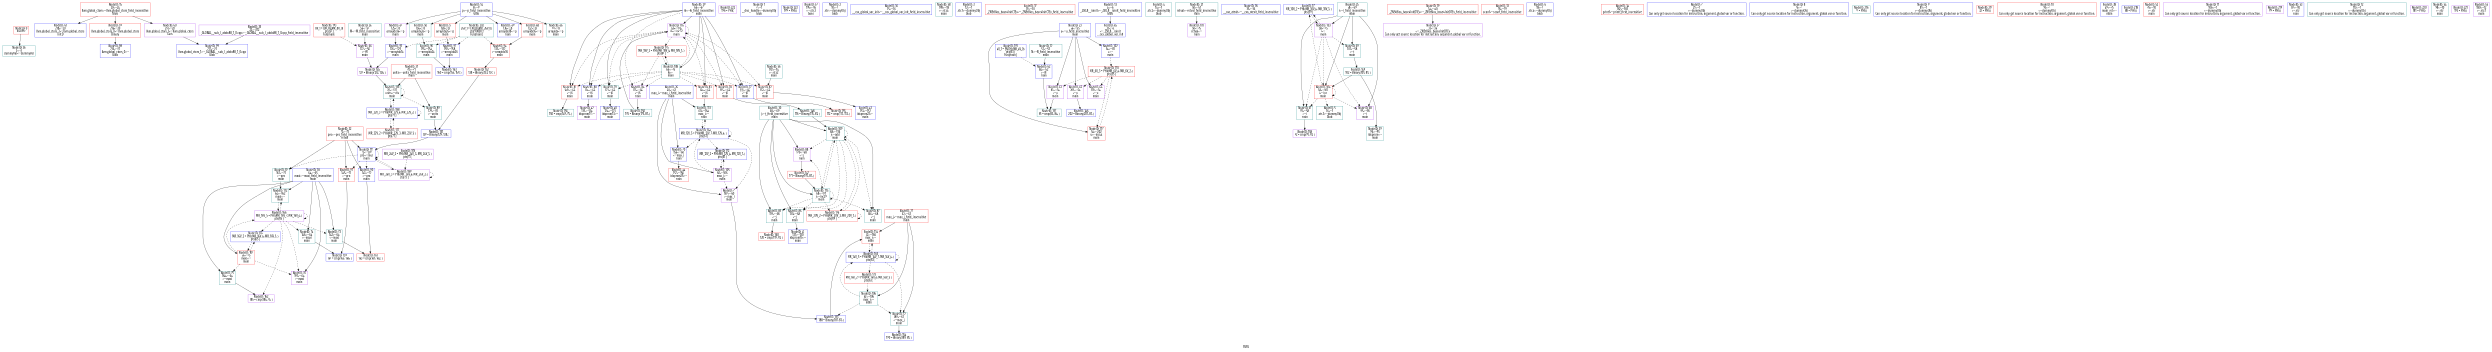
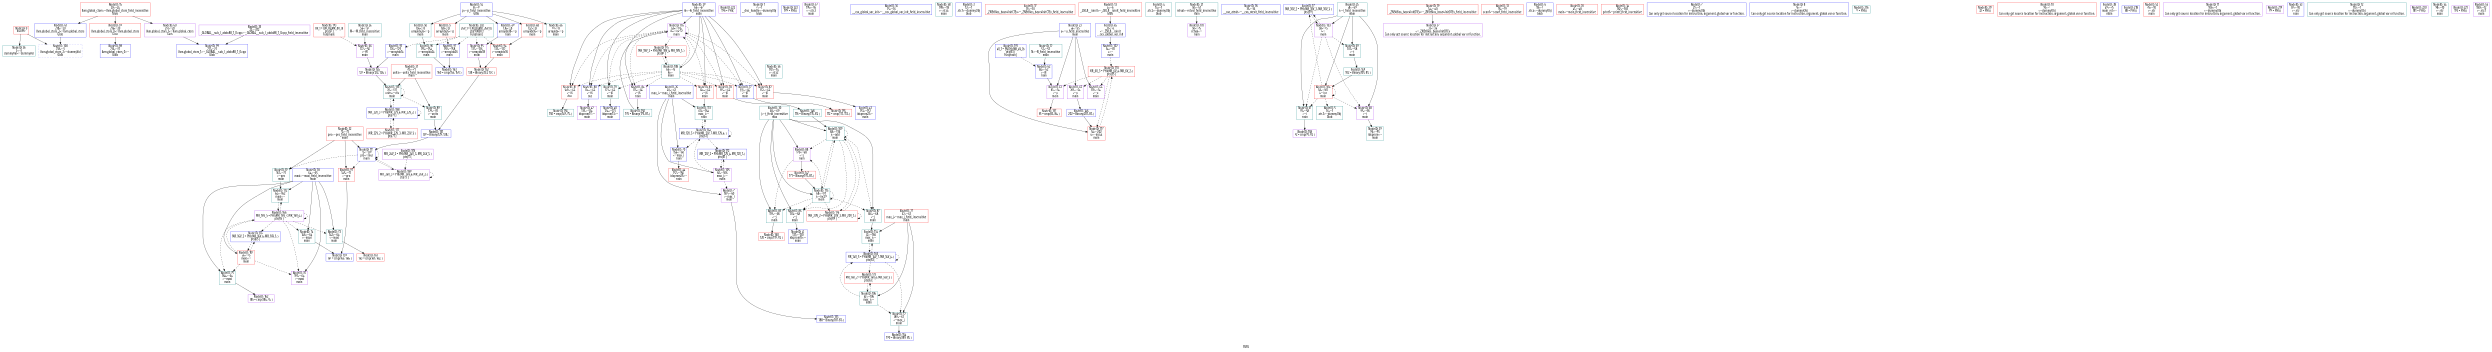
node "NodeID: 2": removed
node "NodeID: 13": color blue -> red
node "NodeID: 171": text "MR_10V_2 = PHI(MR_10V_4, MR_10V_1, )" -> "MR_10V_2 = PHI(MR_10V_3, MR_10V_1, )"
node "NodeID: 20": added
node "NodeID: 9": removed
node "NodeID: 57": text "base" -> "main"
node "NodeID: 47": removed
edge "NodeID: 29" -> "NodeID: 84": style dashed -> solid
node "NodeID: 61": text "InitD" -> "Glob"
node "NodeID: 59": text "Binary" -> "Glob"
edge "NodeID: 23" -> "NodeID: 102": now "NodeID: 45" -> "NodeID: 102"
node "NodeID: 100": added
node "NodeID: 95": added
edge "NodeID: 103" -> "NodeID: 104": removed
edge "NodeID: 175" -> "NodeID: 84": now "NodeID: 116" -> "NodeID: 84"
edge "NodeID: 56" -> "NodeID: 82": now "NodeID: 29" -> "NodeID: 82"
edge "NodeID: 62" -> "NodeID: 157": now "NodeID: 62" -> "NodeID: 63"
node "NodeID: 81": text "main" -> "dso"
node "NodeID: 80": text "main" -> "cxa"
edge "NodeID: 149" -> "NodeID: 39": now "NodeID: 68" -> "NodeID: 39"
node "NodeID: 157": color teal -> red
node "NodeID: 30": text "main" -> "max"
edge "NodeID: 146" -> "NodeID: 117": added
node "NodeID: 32": text "retval" -> "main"
edge "NodeID: 164" -> "NodeID: 71": removed
node "NodeID: 90": removed
edge "NodeID: 109" -> "NodeID: 85": now "NodeID: 88" -> "NodeID: 85"
node "NodeID: 114": color red -> teal
edge "NodeID: 166" -> "NodeID: 162": now "NodeID: 166" -> "NodeID: 75"
edge "NodeID: 153" -> "NodeID: 114": now "NodeID: 87" -> "NodeID: 114"
edge "NodeID: 106" -> "NodeID: 153": now "NodeID: 106" -> "NodeID: 173"
